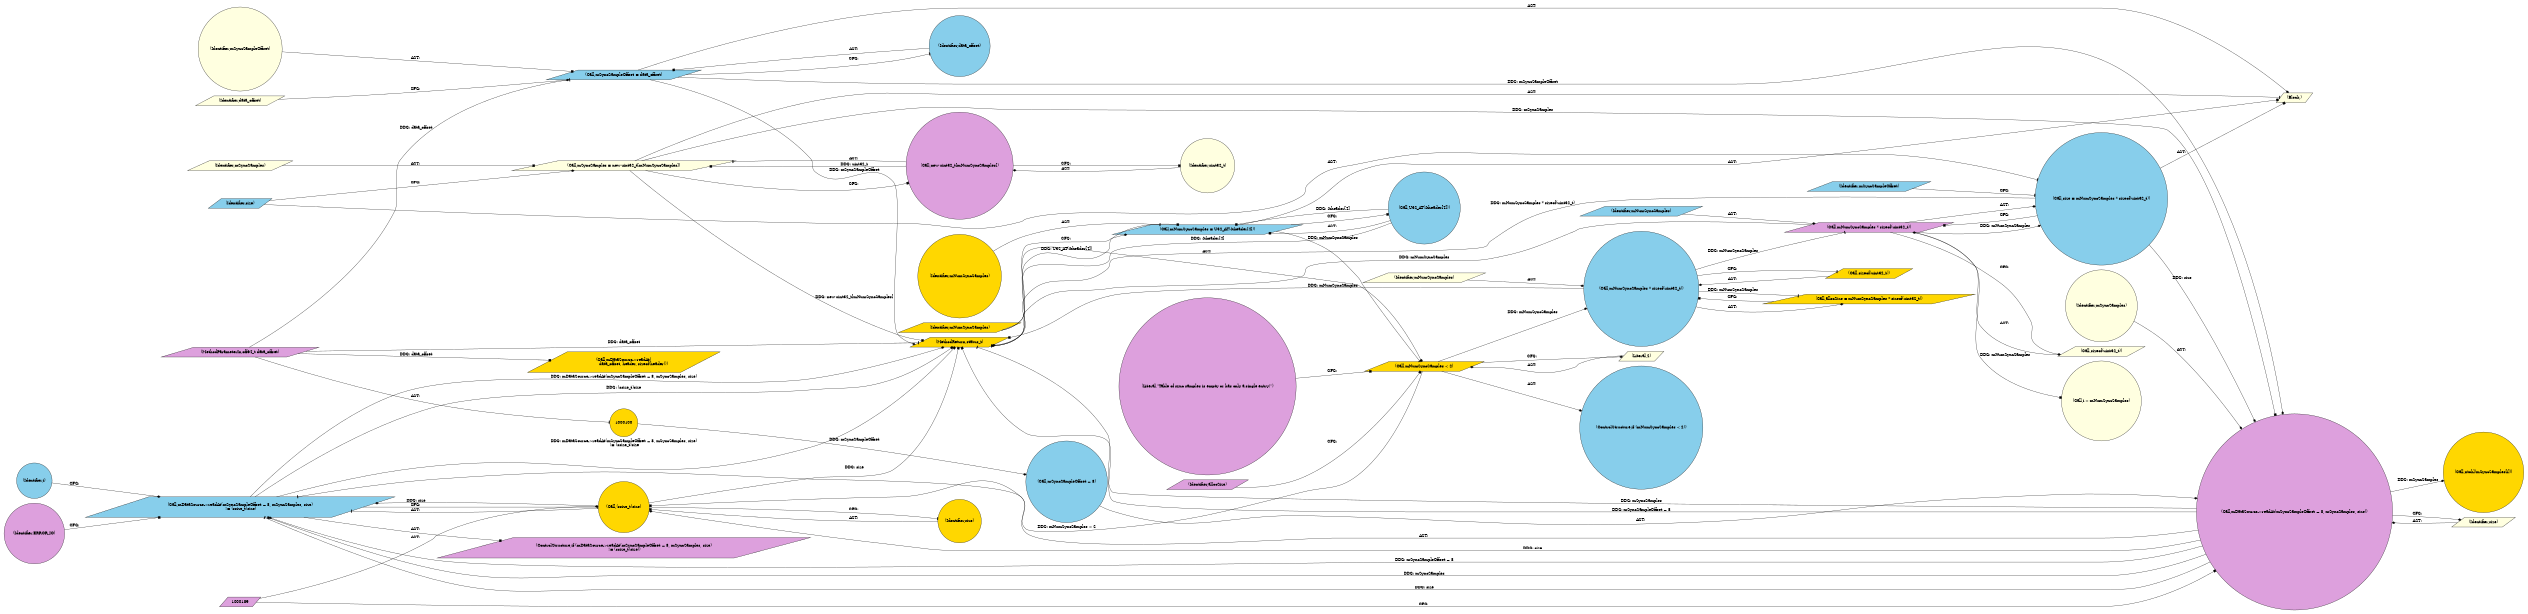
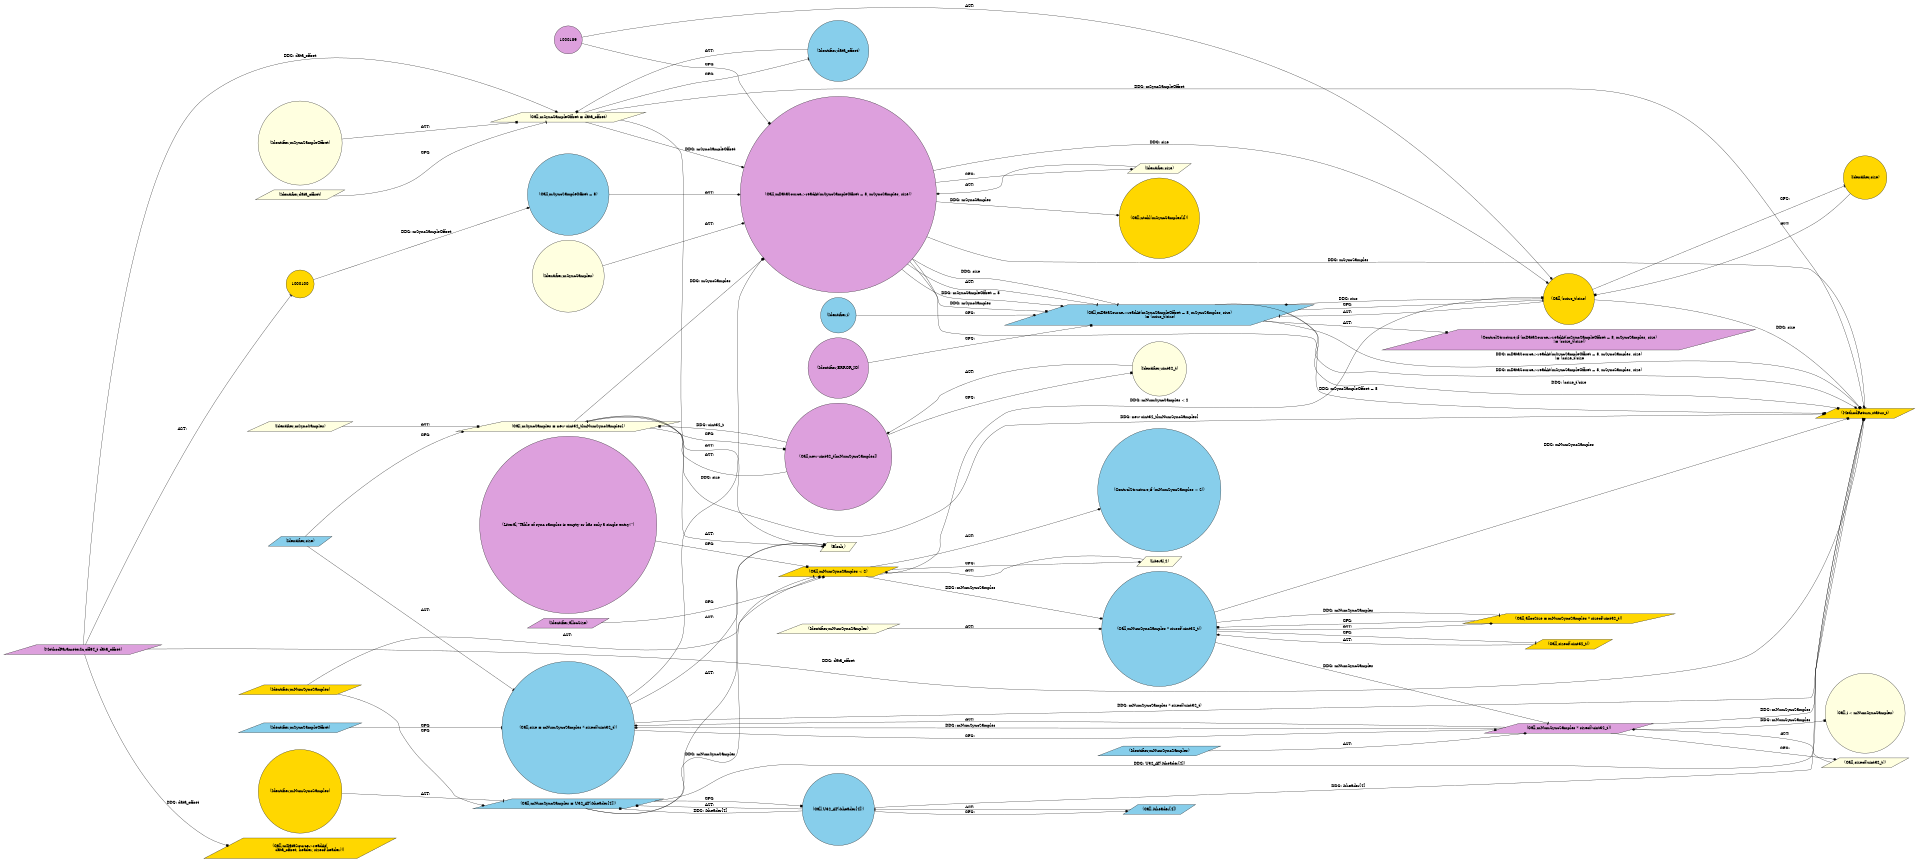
node "(Call,mSyncSampleOffset = data_offset)": fillcolor skyblue -> lightyellow
edge "(MethodReturn,status_t)" -> "(Call,mNumSyncSamples = U32_AT(&header[4]))": reversed
node "1000189": shape parallelogram -> circle
node "(Call,&header[4])": added
